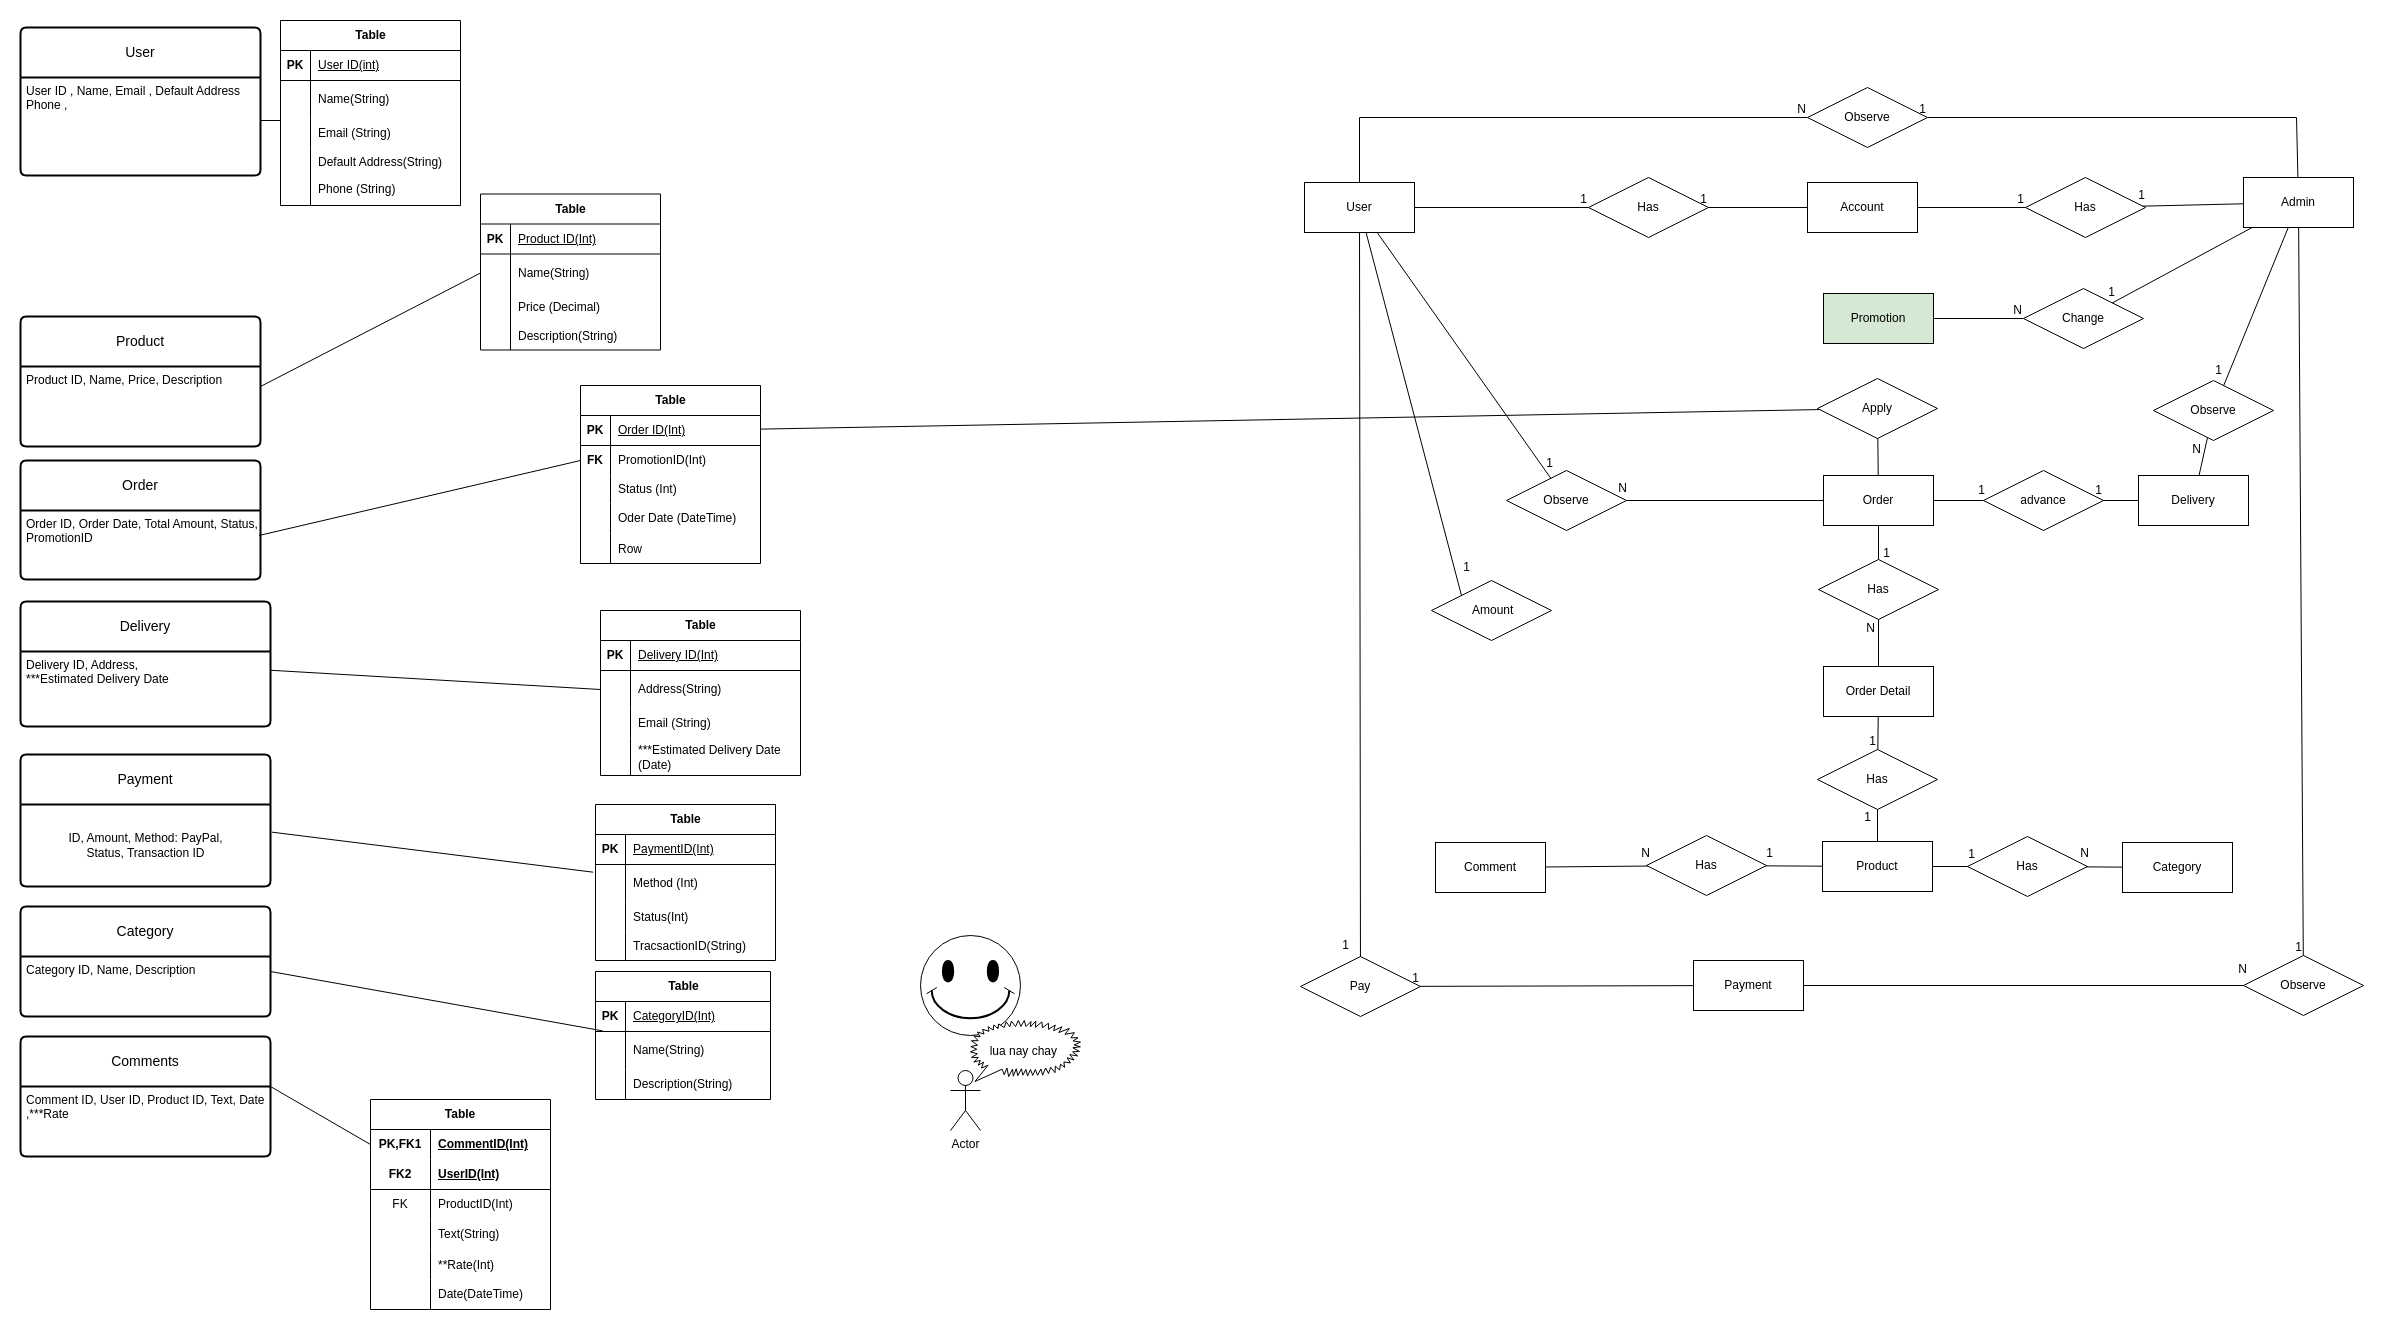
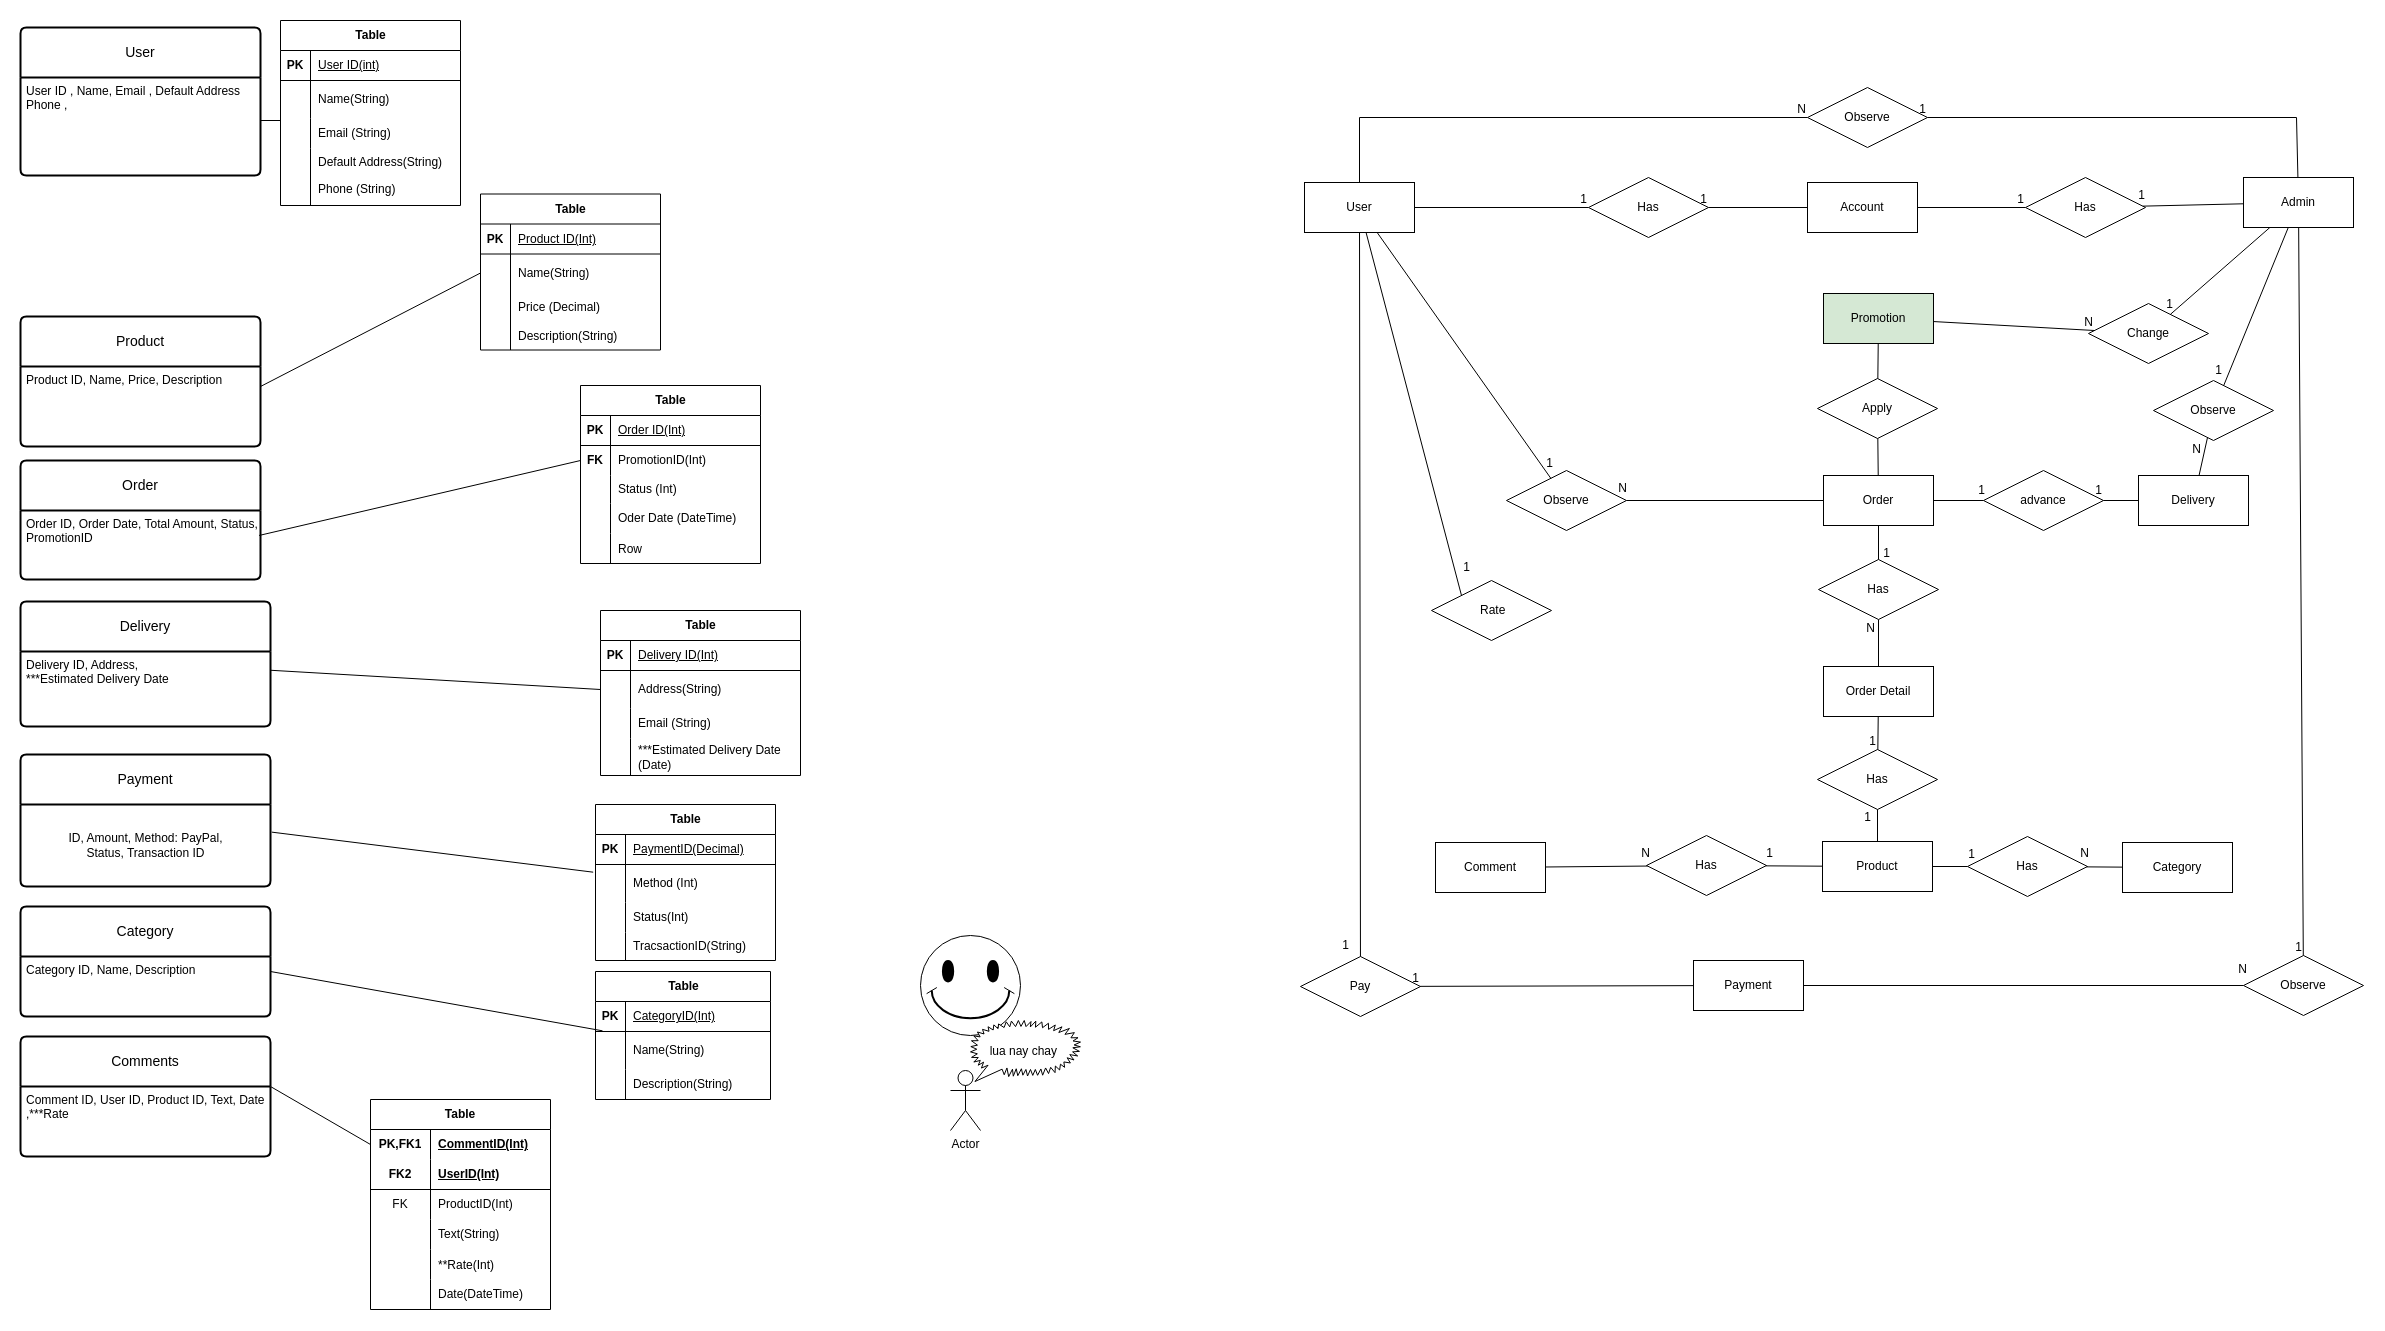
node "Change": moved (2084, 319) -> (2149, 334)
edge "Apply" -- "Order ID(Int)": now "Apply" -- "Promotion"
node "Amount": label "Amount" -> "Rate"
node "PaymentID(Int)": label "PaymentID(Int)" -> "PaymentID(Decimal)"
